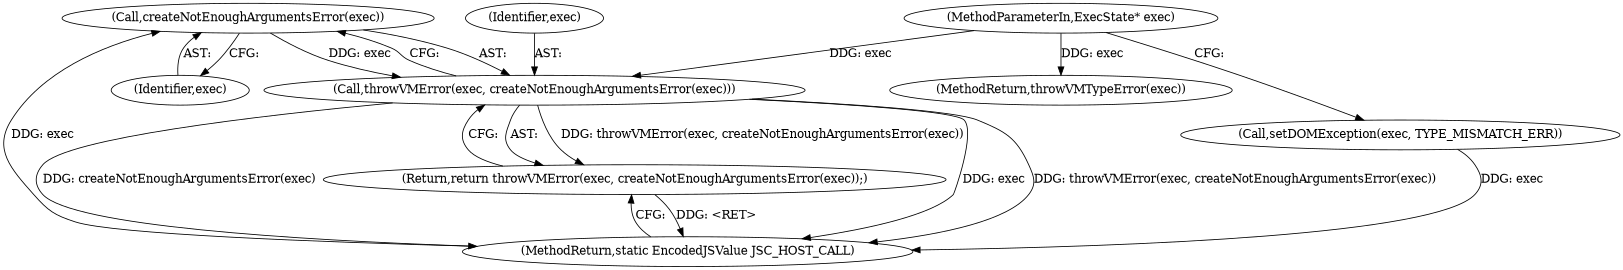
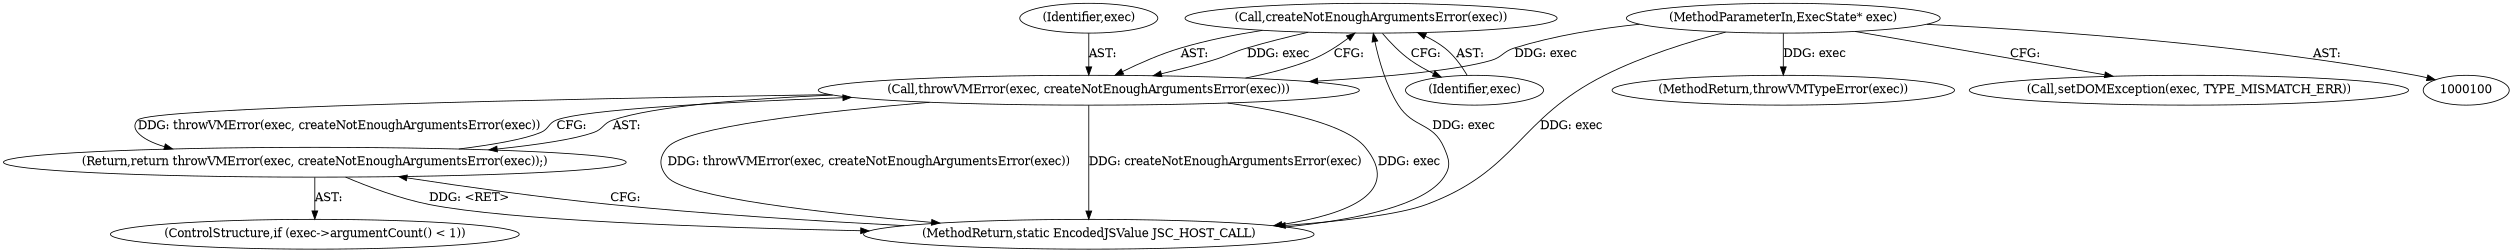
node "1000100": added
node "(ControlStructure,if (exec->argumentCount() < 1))": added
edge "(Call,setDOMException(exec, TYPE_MISMATCH_ERR))" -> "(MethodReturn,static EncodedJSValue JSC_HOST_CALL)": now "(MethodParameterIn,ExecState* exec)" -> "(MethodReturn,static EncodedJSValue JSC_HOST_CALL)"
